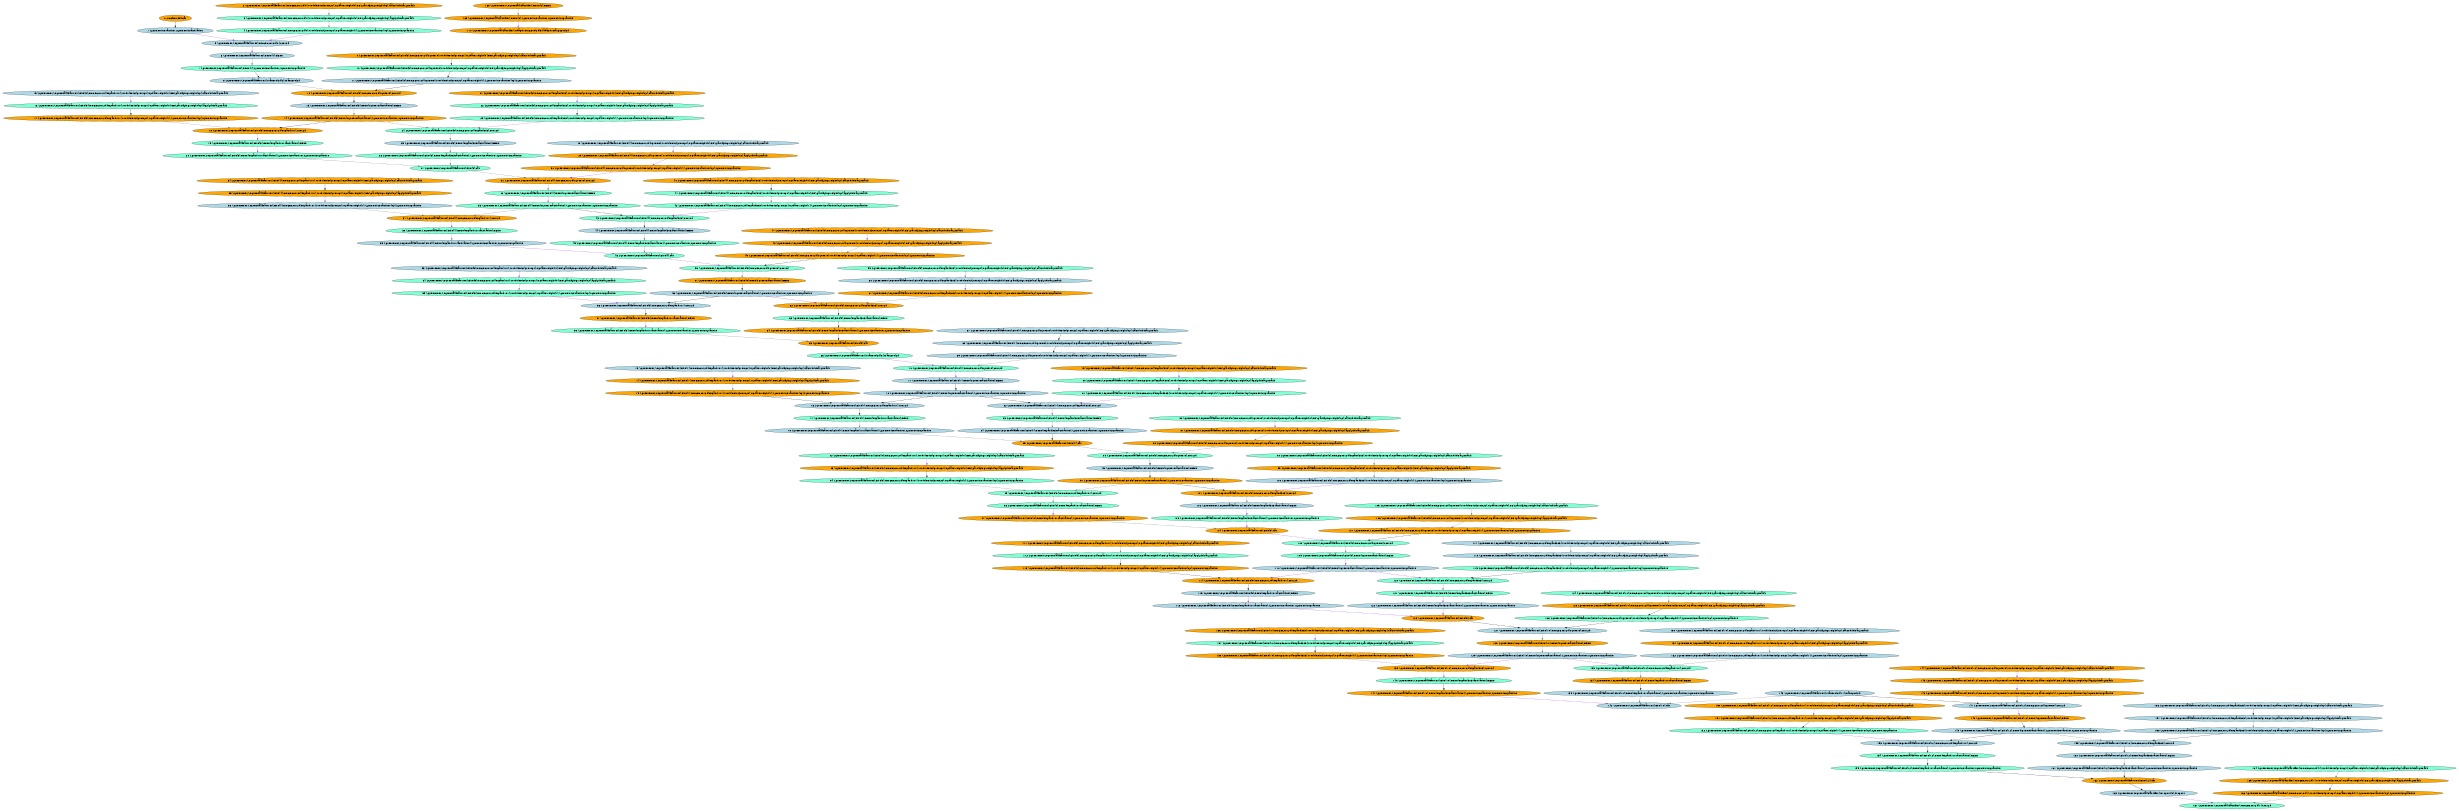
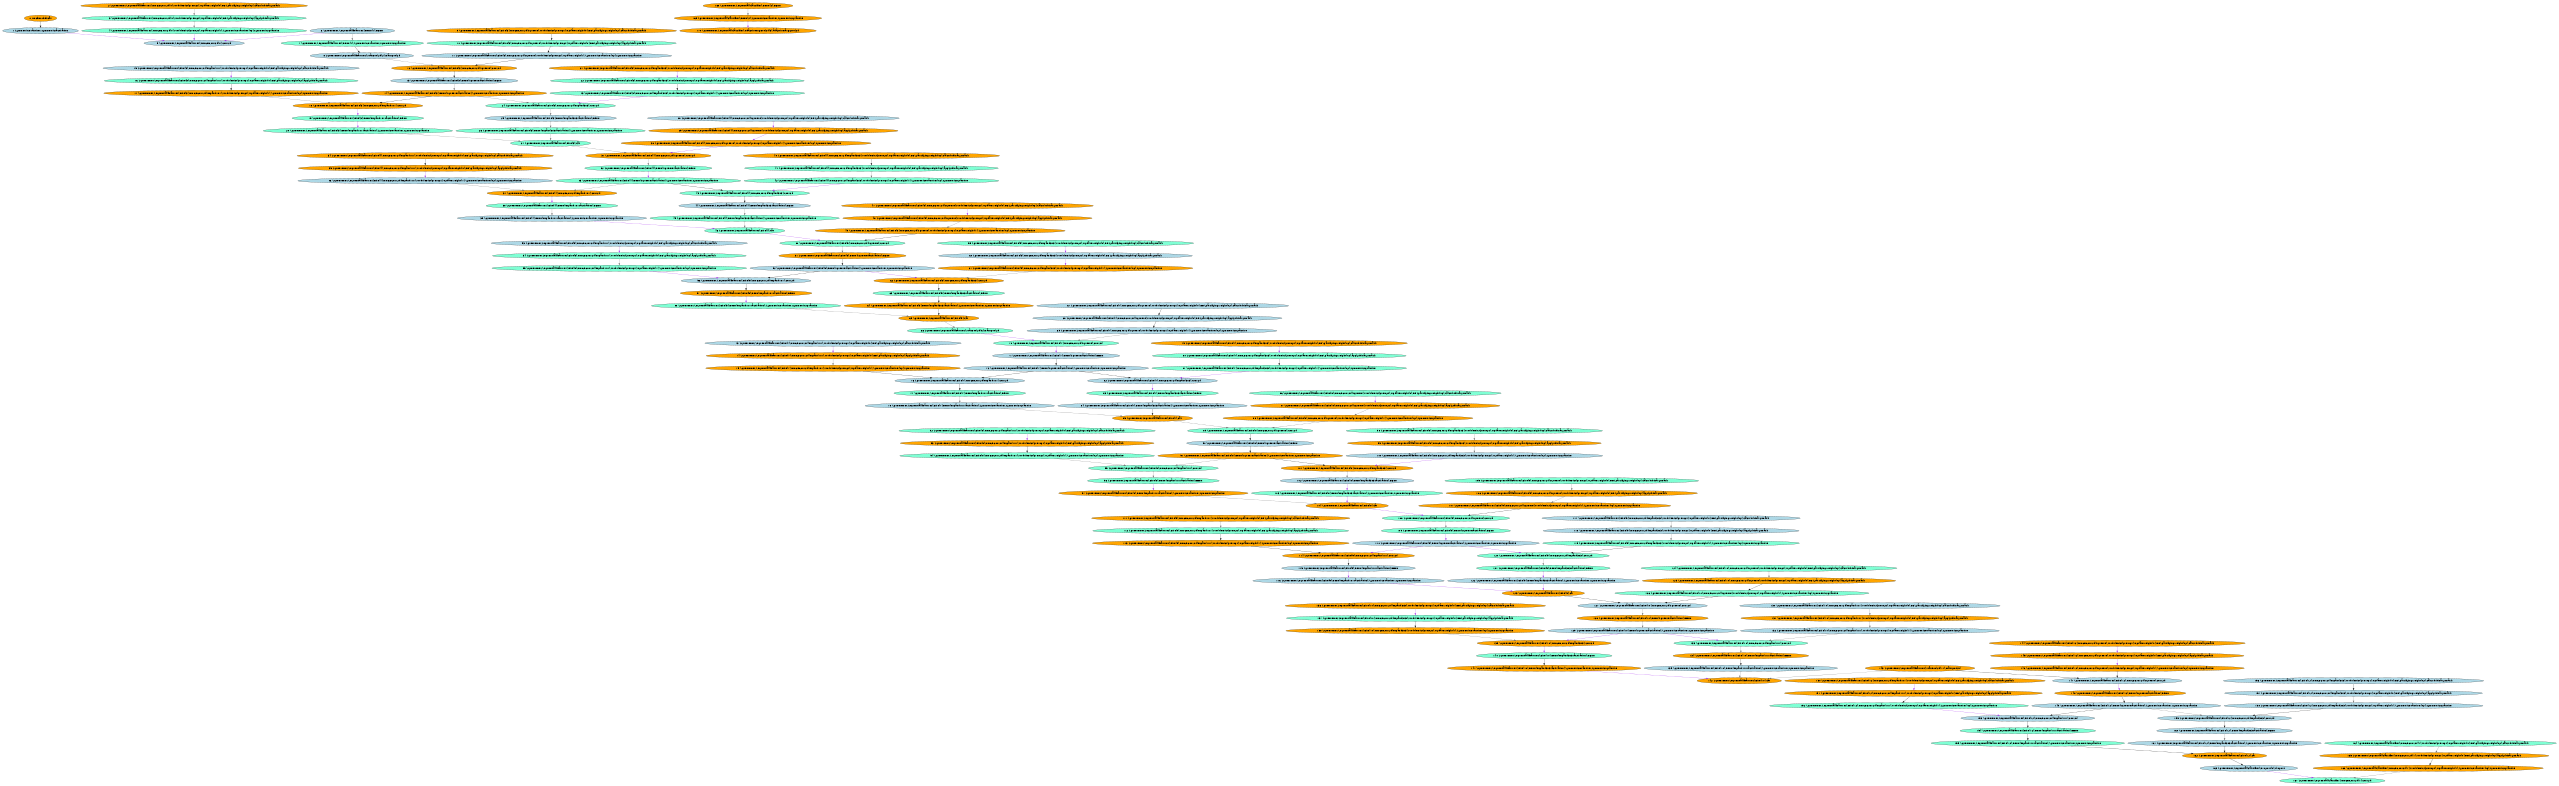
edge "5 SqueezeNet/Sequential[features]/NNCFConv2d[0]/conv2d" -> "6 SqueezeNet/Sequential[features]/ReLU[1]/RELU": reversed
node "143 SqueezeNet/Sequential[features]/MaxPool2d[11]/max_pool2d": fillcolor lightblue -> orange
node "142 SqueezeNet/Sequential[features]/Fire[10]/cat": fillcolor lightblue -> orange
